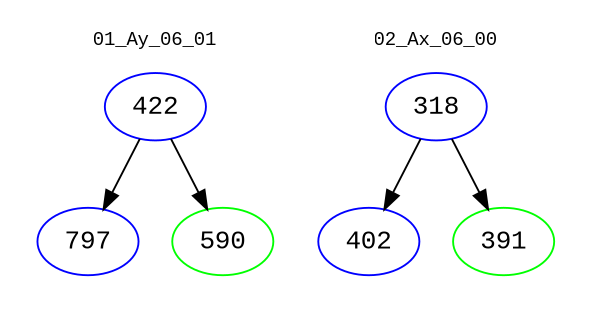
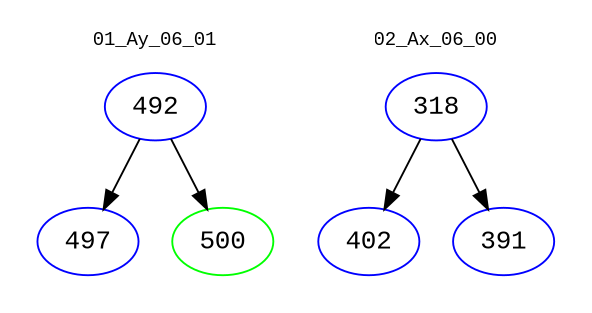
node "422": label "422" -> "492"
node "797": label "797" -> "497"
node "590": label "590" -> "500"
node "391": color green -> blue
